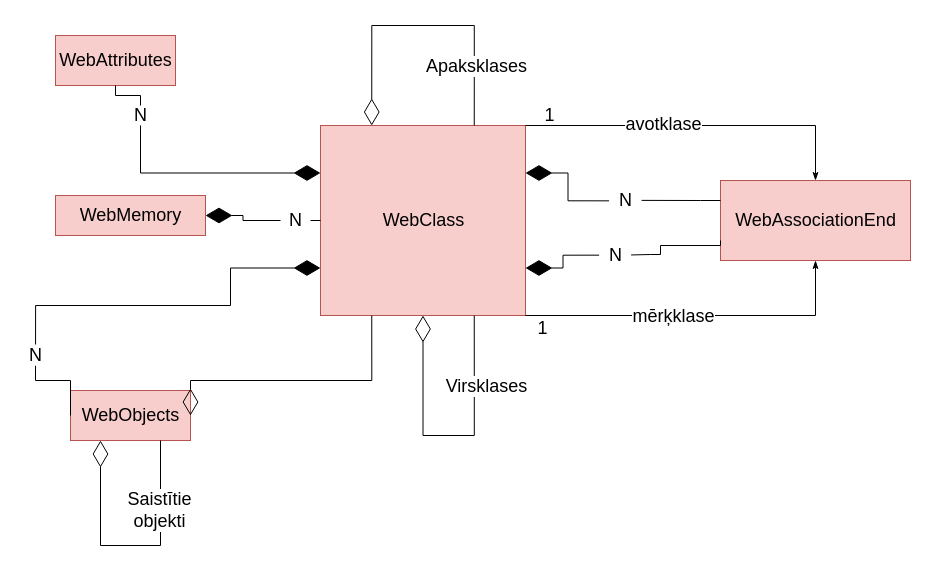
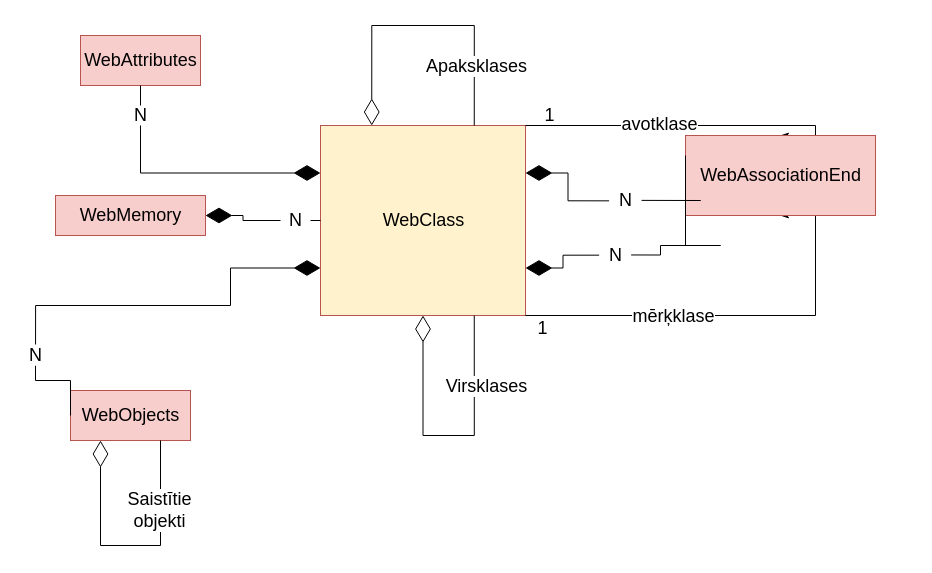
node "WebAttributes": moved (116, 61) -> (141, 61)
node "WebClass": fillcolor #f8cecc -> #fff2cc
node "WebAssociationEnd": moved (816, 221) -> (781, 176)
edge "WebClass" -> "WebObjects": removed
